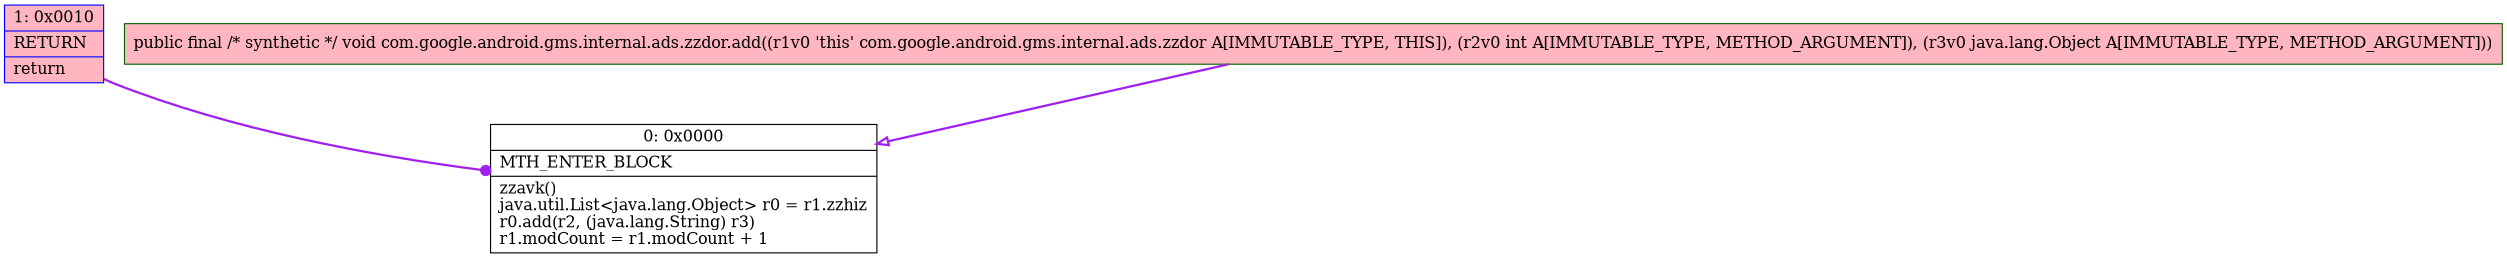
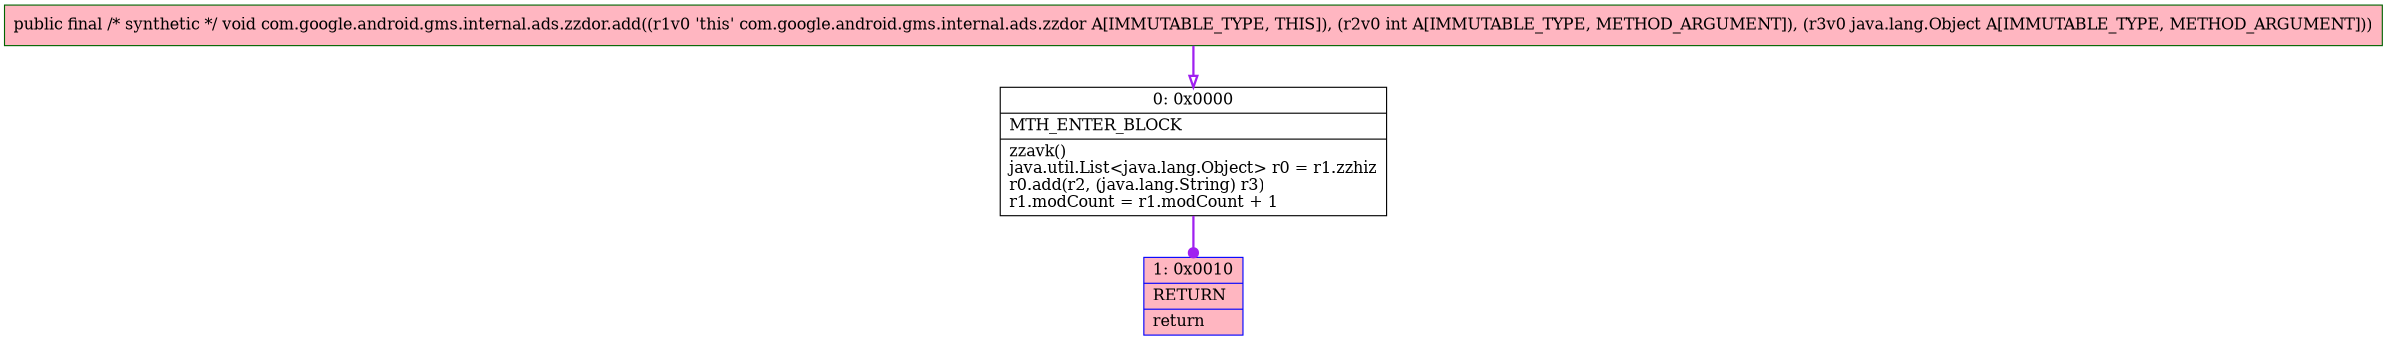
edge "1: 0x0010" -> "0: 0x0000": reversed
